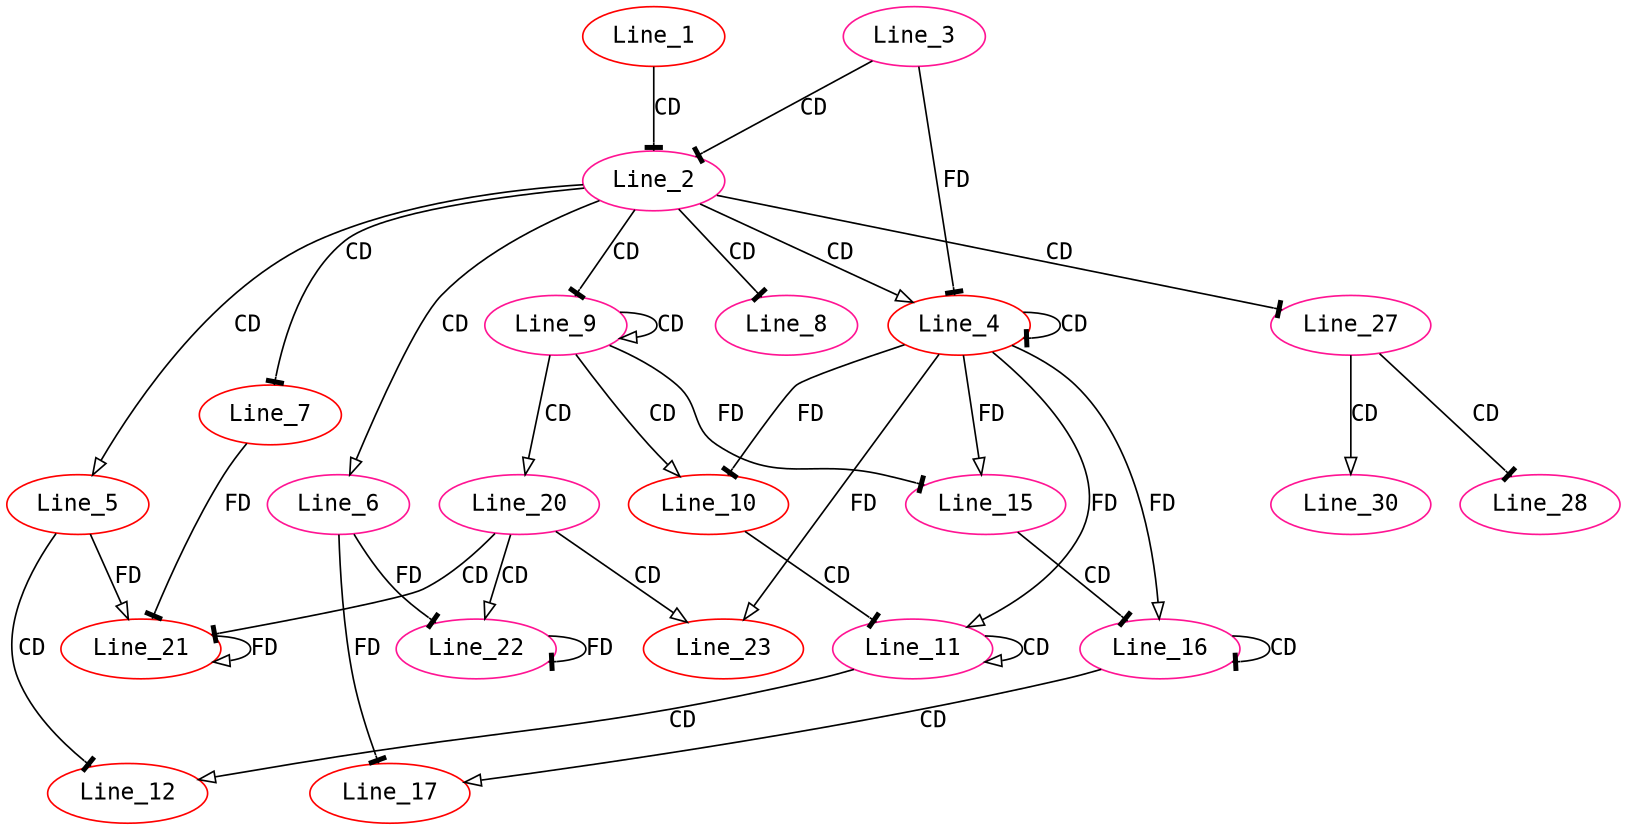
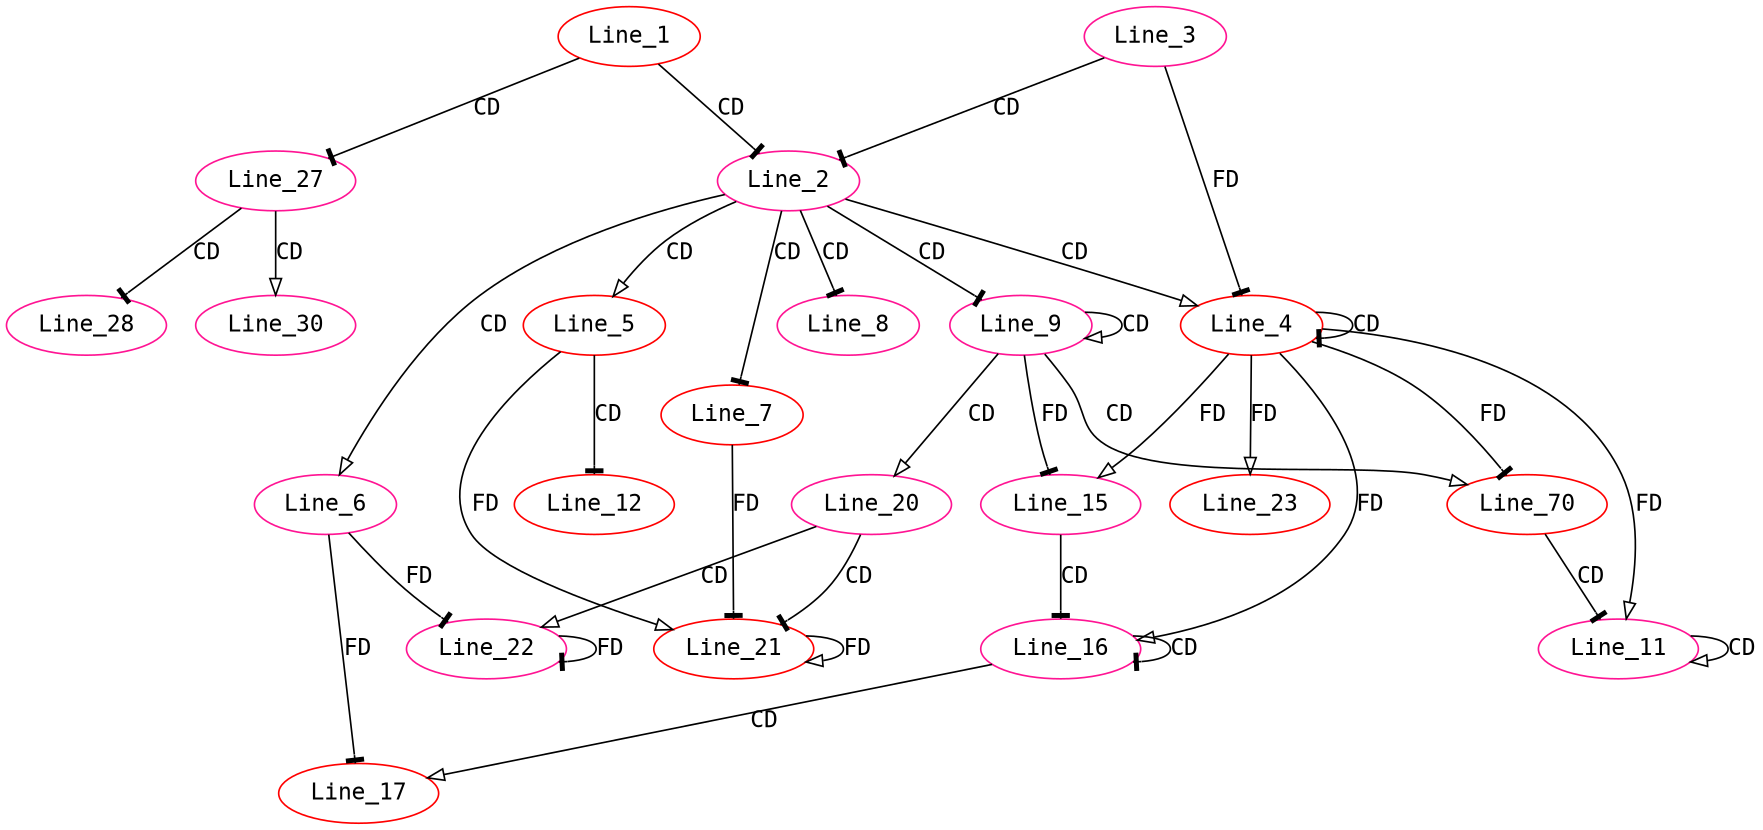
edge "Line_2" -> "Line_27": now "Line_1" -> "Line_27"
node "Line_10": label "Line_10" -> "Line_70"
edge "Line_20" -> "Line_23": removed, label "CD"
edge "Line_11" -> "Line_12": removed, label "CD"
